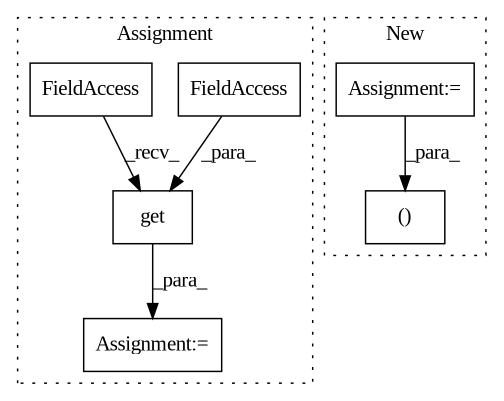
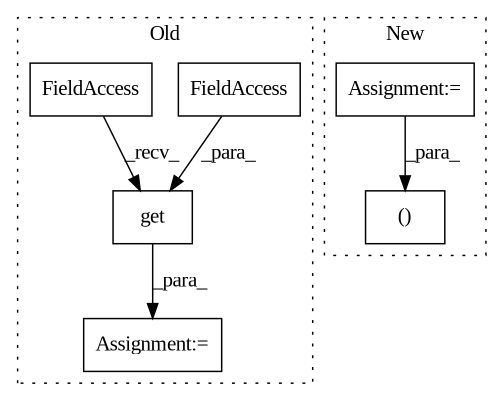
cluster "Assignment": label "Assignment" -> "Old"
